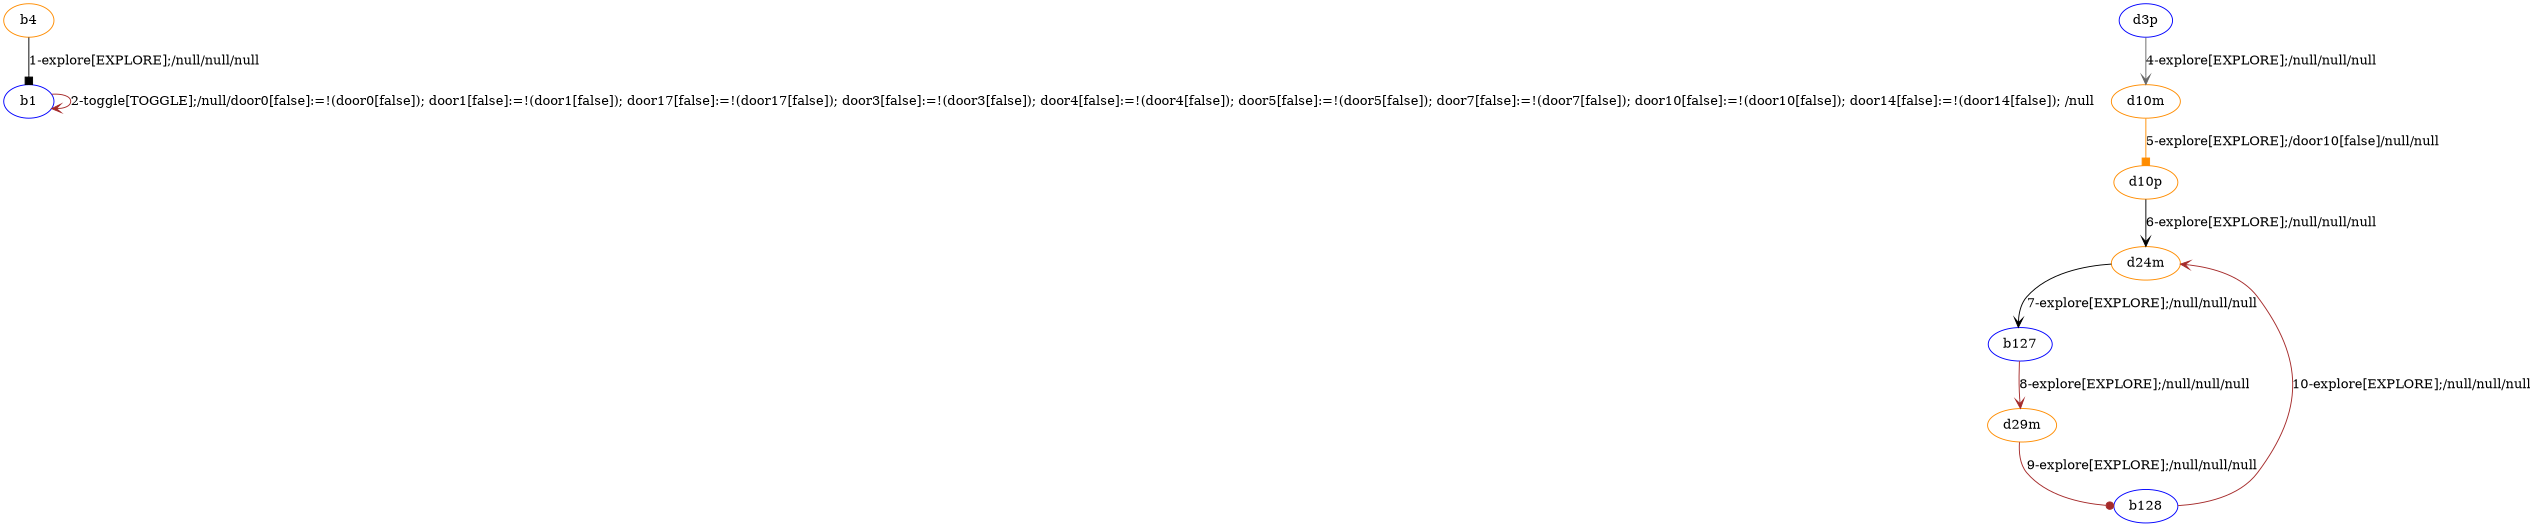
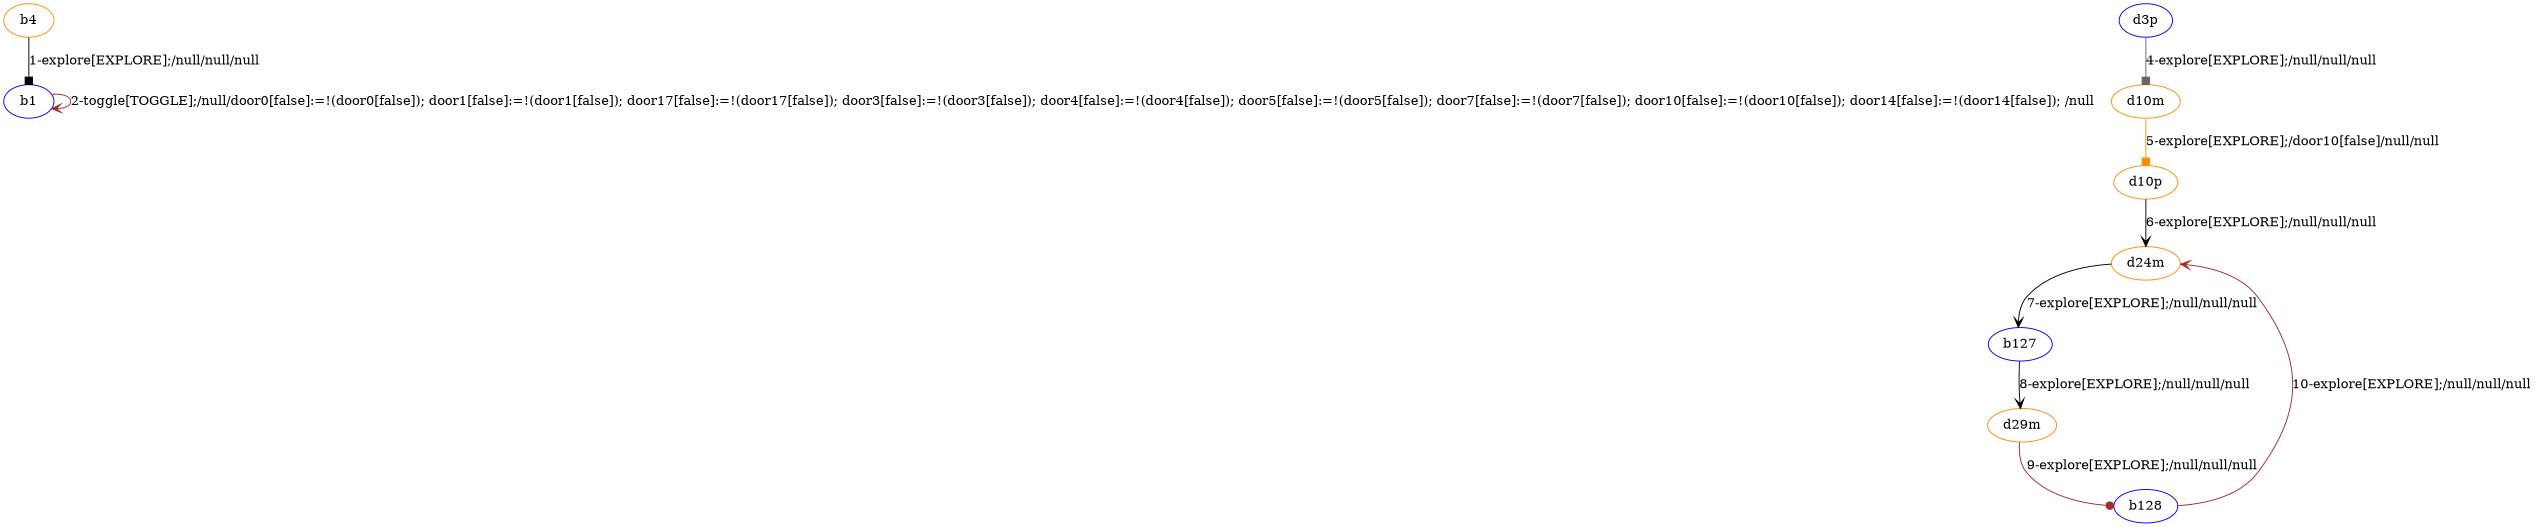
edge "d3p" -> "d10m": arrowhead vee -> box
edge "b127" -> "d29m": color brown -> black
